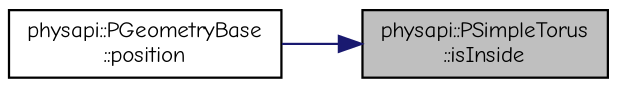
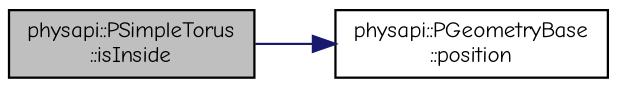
edge "physapi::PGeometryBase ::position" -> "physapi::PSimpleTorus ::isInside": reversed
